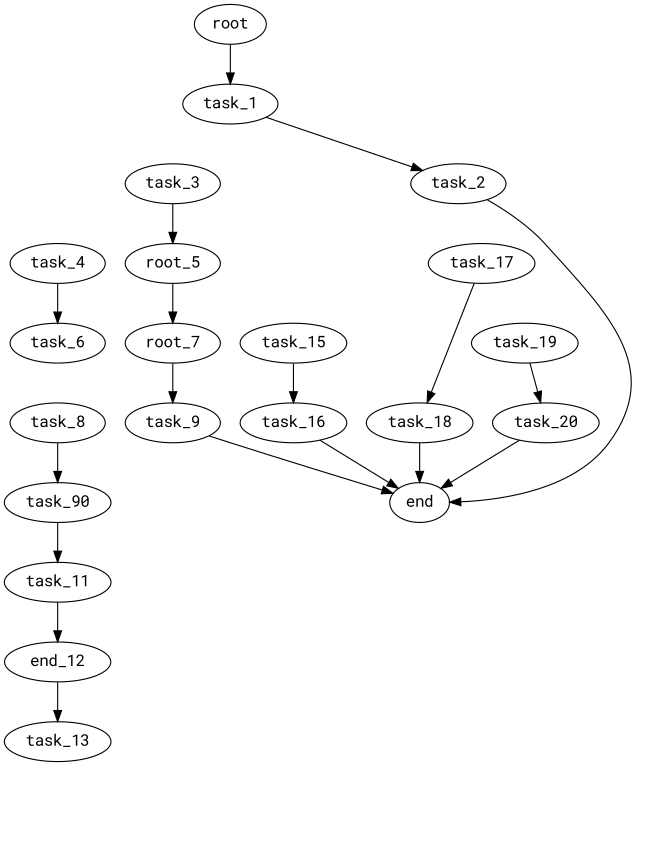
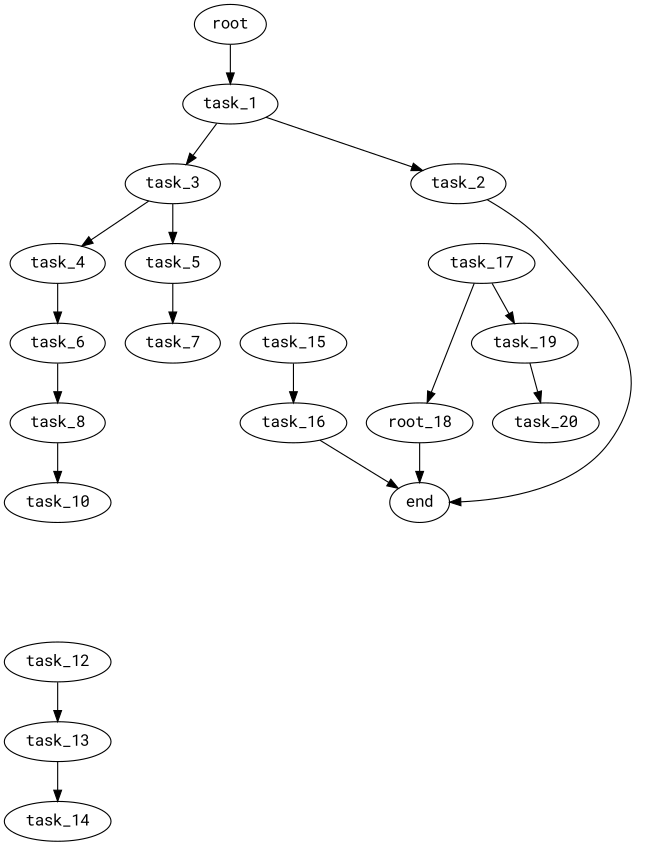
edge "task_1" -> "task_3": added
edge "task_3" -> "task_4": added
node "root_5": label "root_5" -> "task_5"
edge "task_17" -> "task_19": added
node "root_7": label "root_7" -> "task_7"
edge "task_6" -> "task_8": added
node "task_9": removed
node "task_18": label "task_18" -> "root_18"
edge "task_20" -> "end": removed
node "task_90": label "task_90" -> "task_10"
node "task_11": removed
node "end_12": label "end_12" -> "task_12"
node "task_14": added
